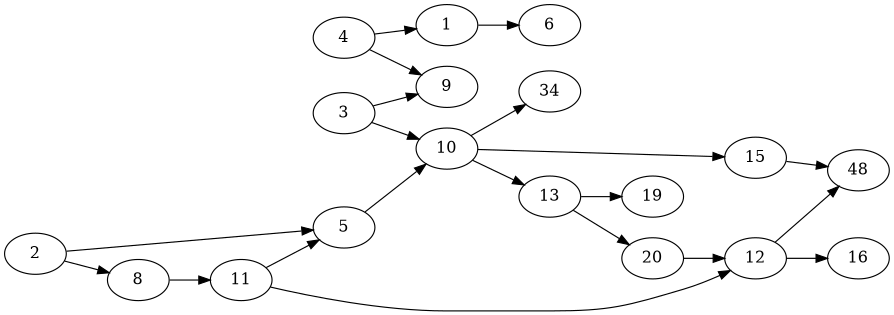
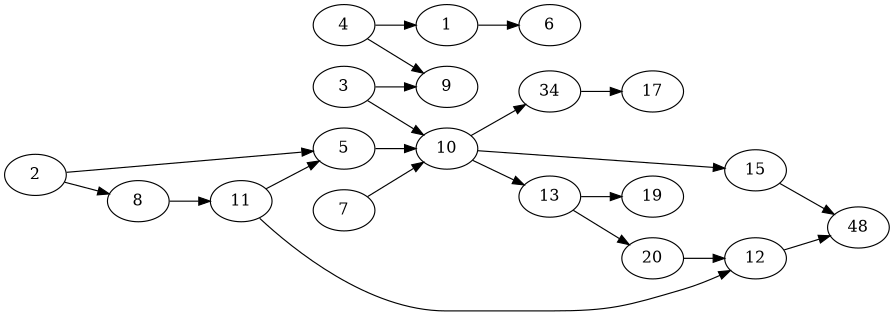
node "17": added
node "7": added
node "16": removed
